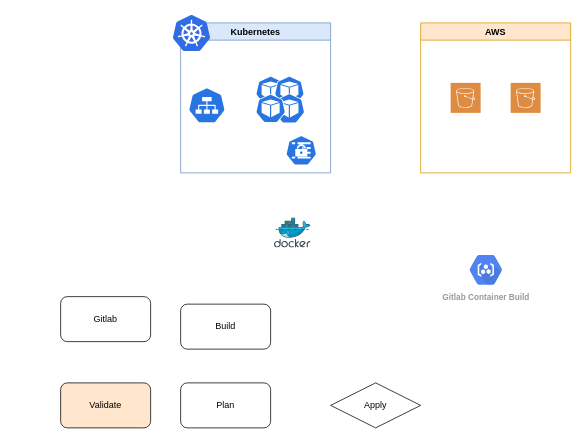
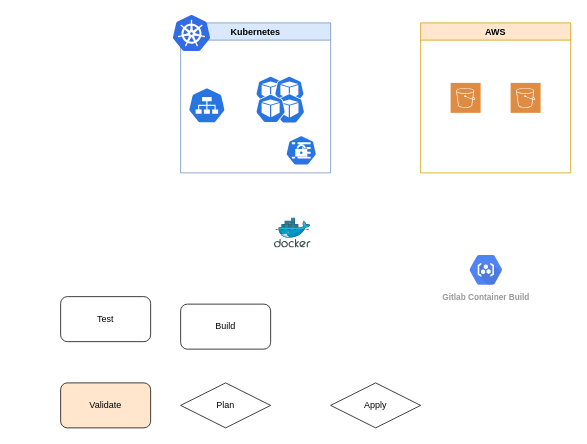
node "Gitlab": label "Gitlab" -> "Test"
node "Plan": shape rounded rectangle -> diamond
